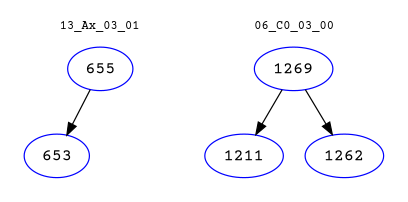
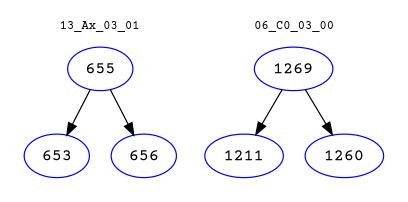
node "656": added
node "1262": label "1262" -> "1260"
